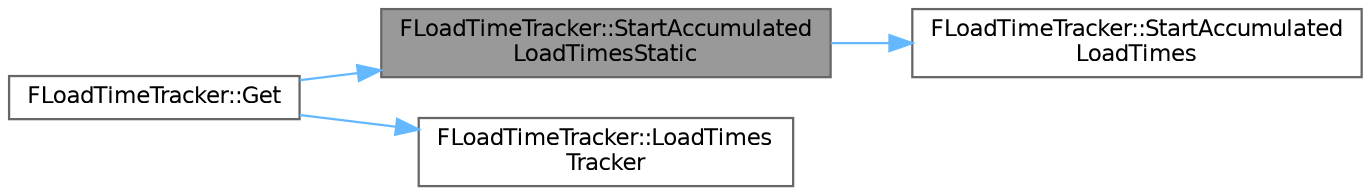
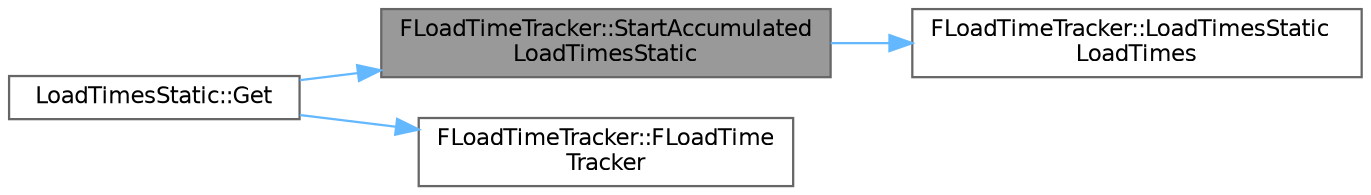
node "FLoadTimeTracker::StartAccumulated LoadTimes": label "FLoadTimeTracker::StartAccumulated LoadTimes" -> "FLoadTimeTracker::LoadTimesStatic LoadTimes"
node "FLoadTimeTracker::Get": label "FLoadTimeTracker::Get" -> "LoadTimesStatic::Get"
node "FLoadTimeTracker::LoadTimes Tracker": label "FLoadTimeTracker::LoadTimes Tracker" -> "FLoadTimeTracker::FLoadTime Tracker"
